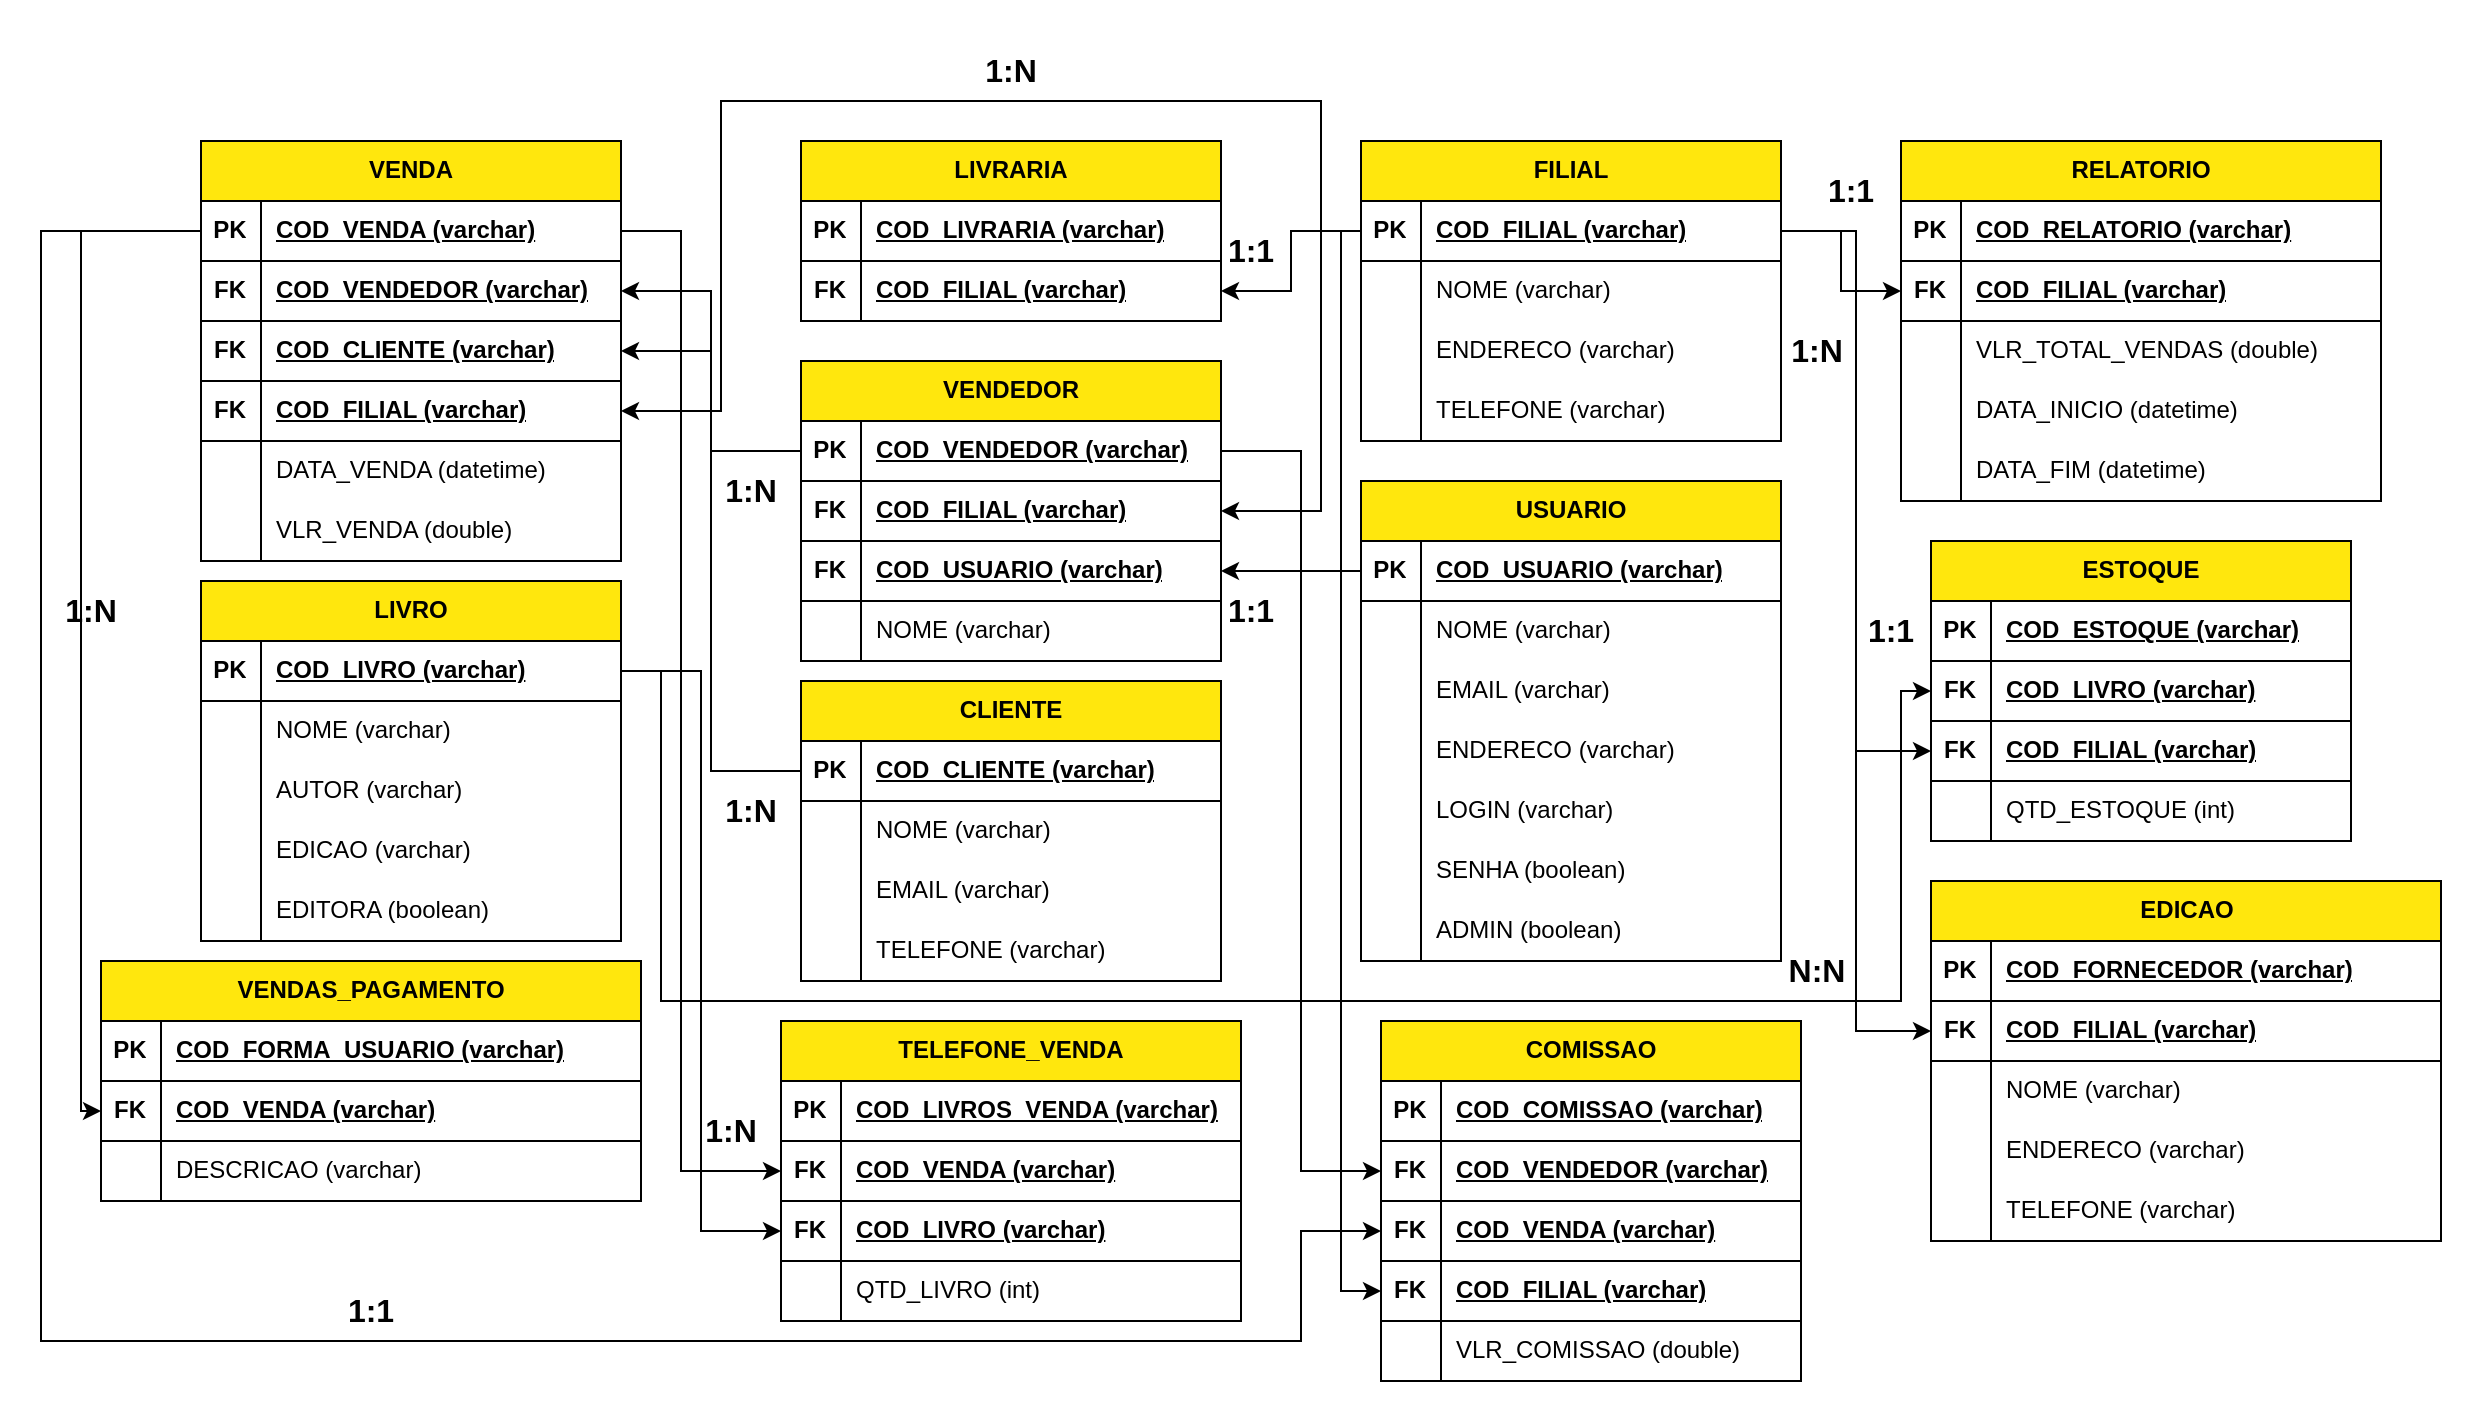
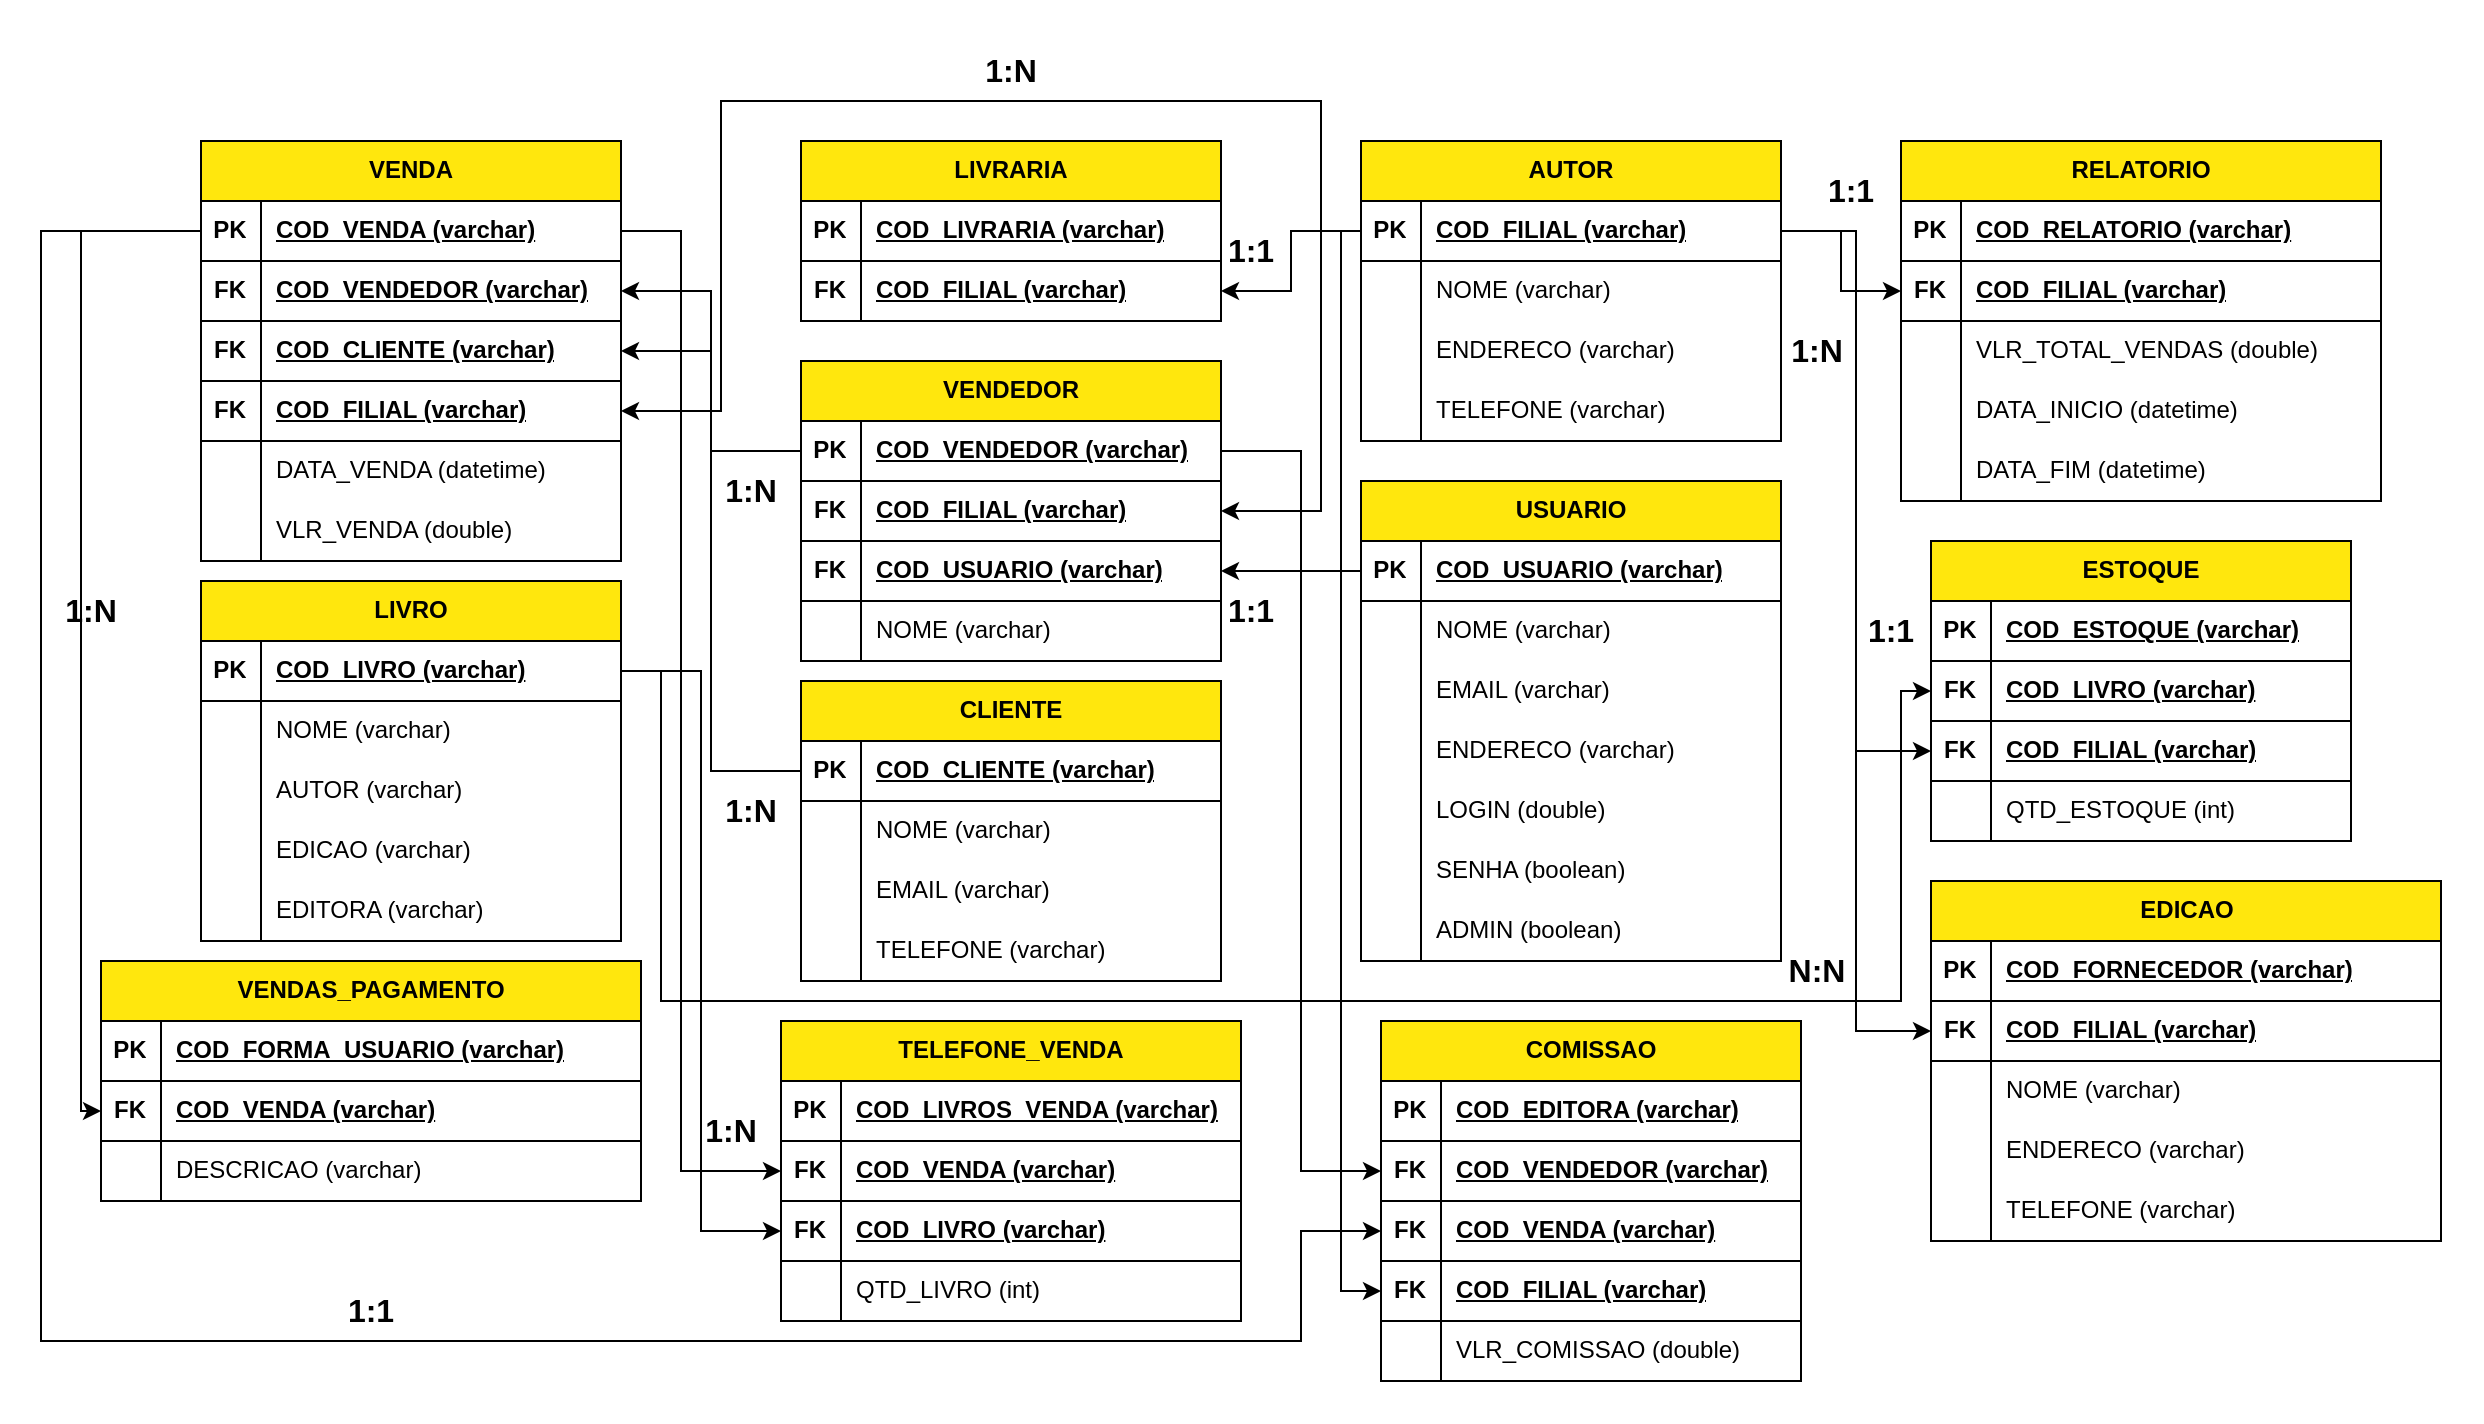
node "FILIAL": label "FILIAL" -> "AUTOR"
node "LOGIN (varchar)": label "LOGIN (varchar)" -> "LOGIN (double)"
node "EDITORA (boolean)": label "EDITORA (boolean)" -> "EDITORA (varchar)"
node "COD_COMISSAO (varchar)": label "COD_COMISSAO (varchar)" -> "COD_EDITORA (varchar)"
